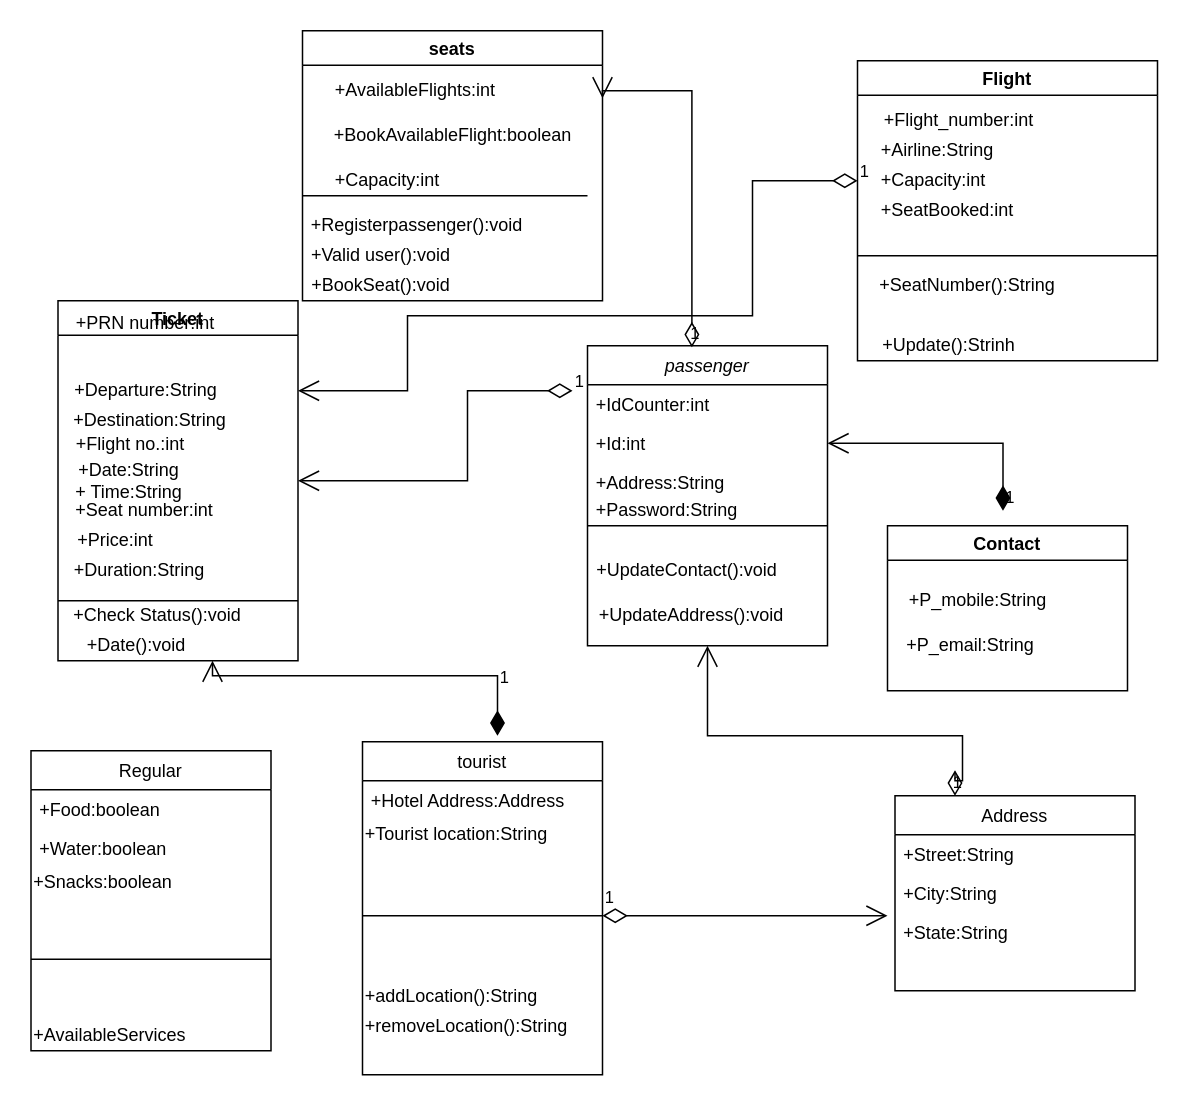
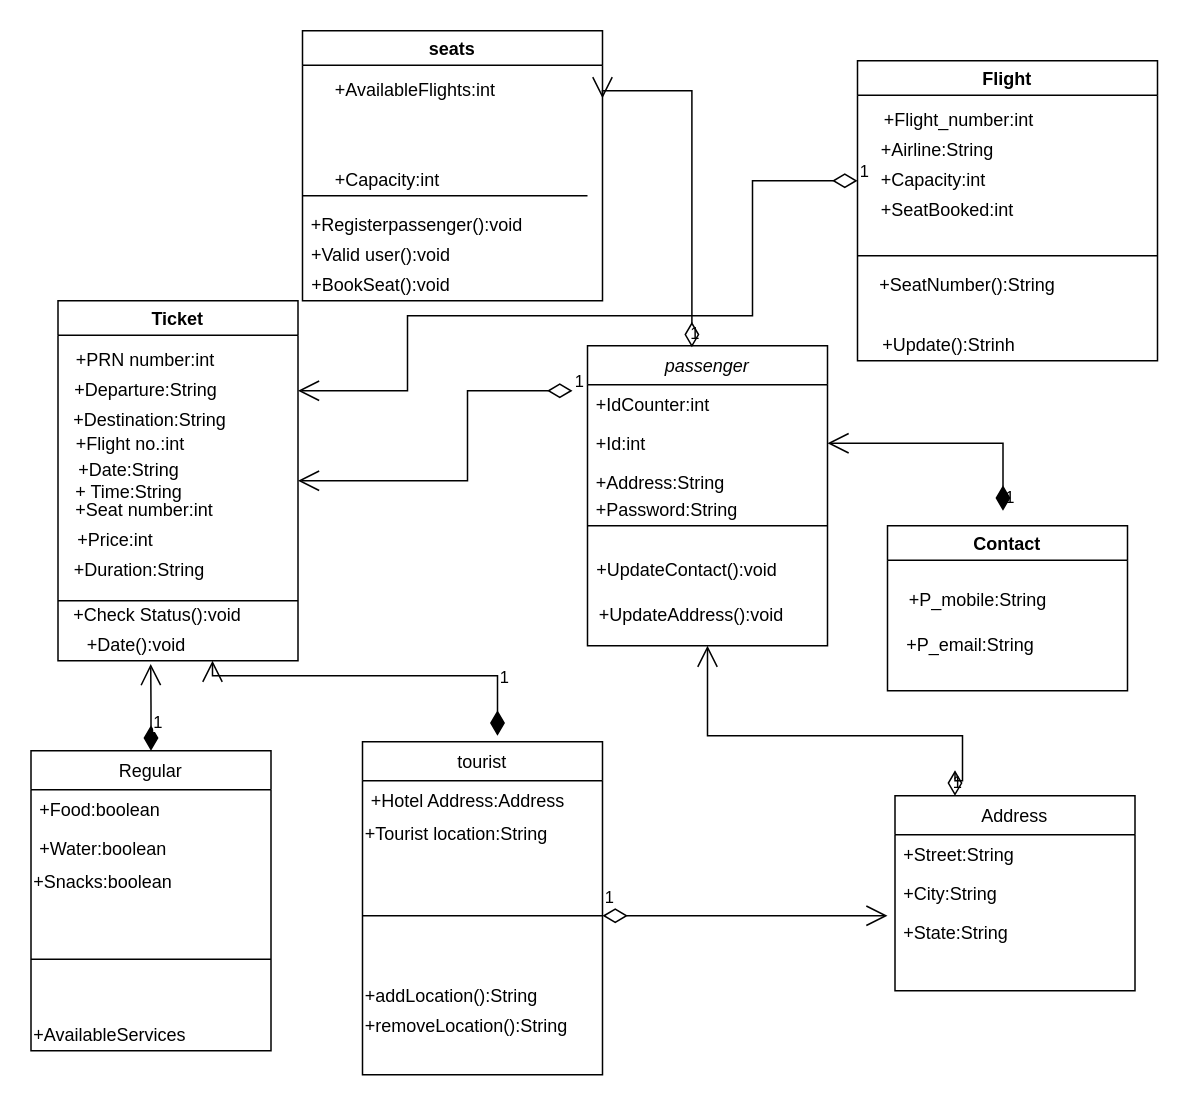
node "+BookAvailableFlight:boolean": removed
node "+PRN number:int": moved (145, 323) -> (145, 361)
edge "+Date():void" -- "Regular": added, label "1"
